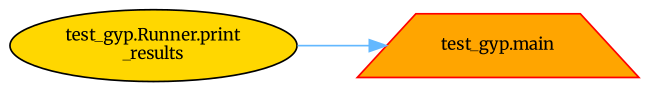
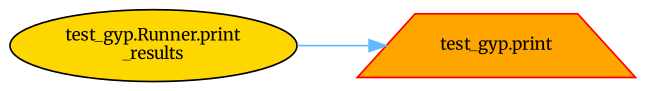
node "test_gyp.main": label "test_gyp.main" -> "test_gyp.print"
